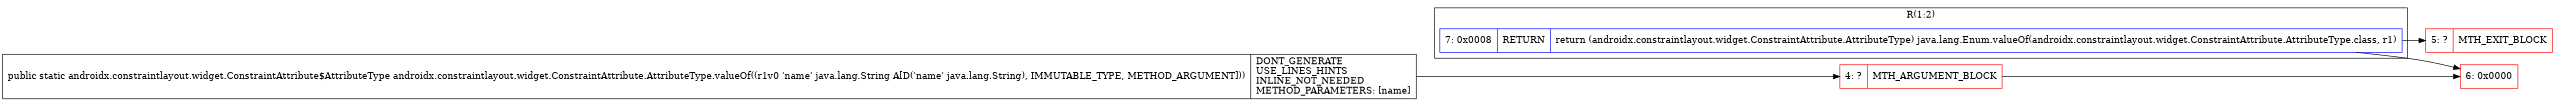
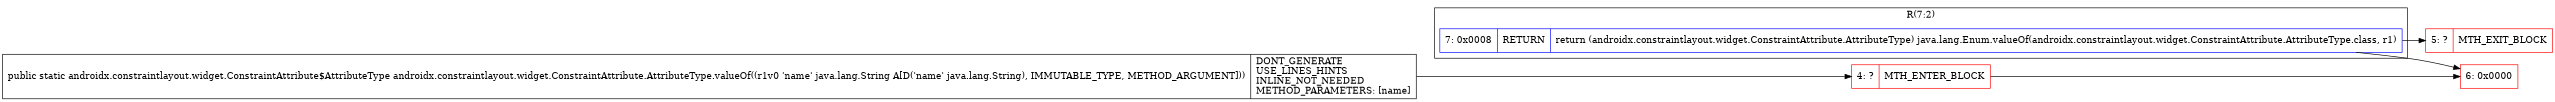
cluster "R(1:2)": label "R(1:2)" -> "R(7:2)"
node "4: ?": text "MTH_ARGUMENT_BLOCK" -> "MTH_ENTER_BLOCK"
